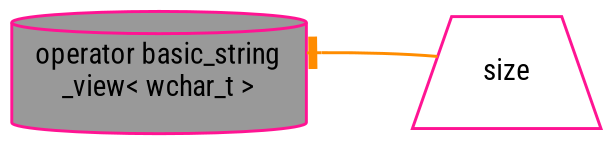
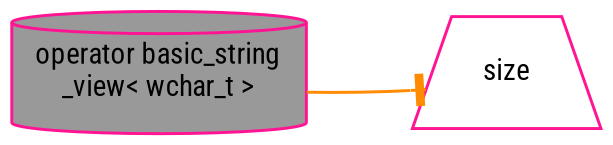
edge "size" -> "operator basic_string _view< wchar_t >": reversed
